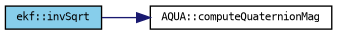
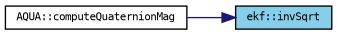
edge "ekf::invSqrt" -> "AQUA::computeQuaternionMag": reversed
